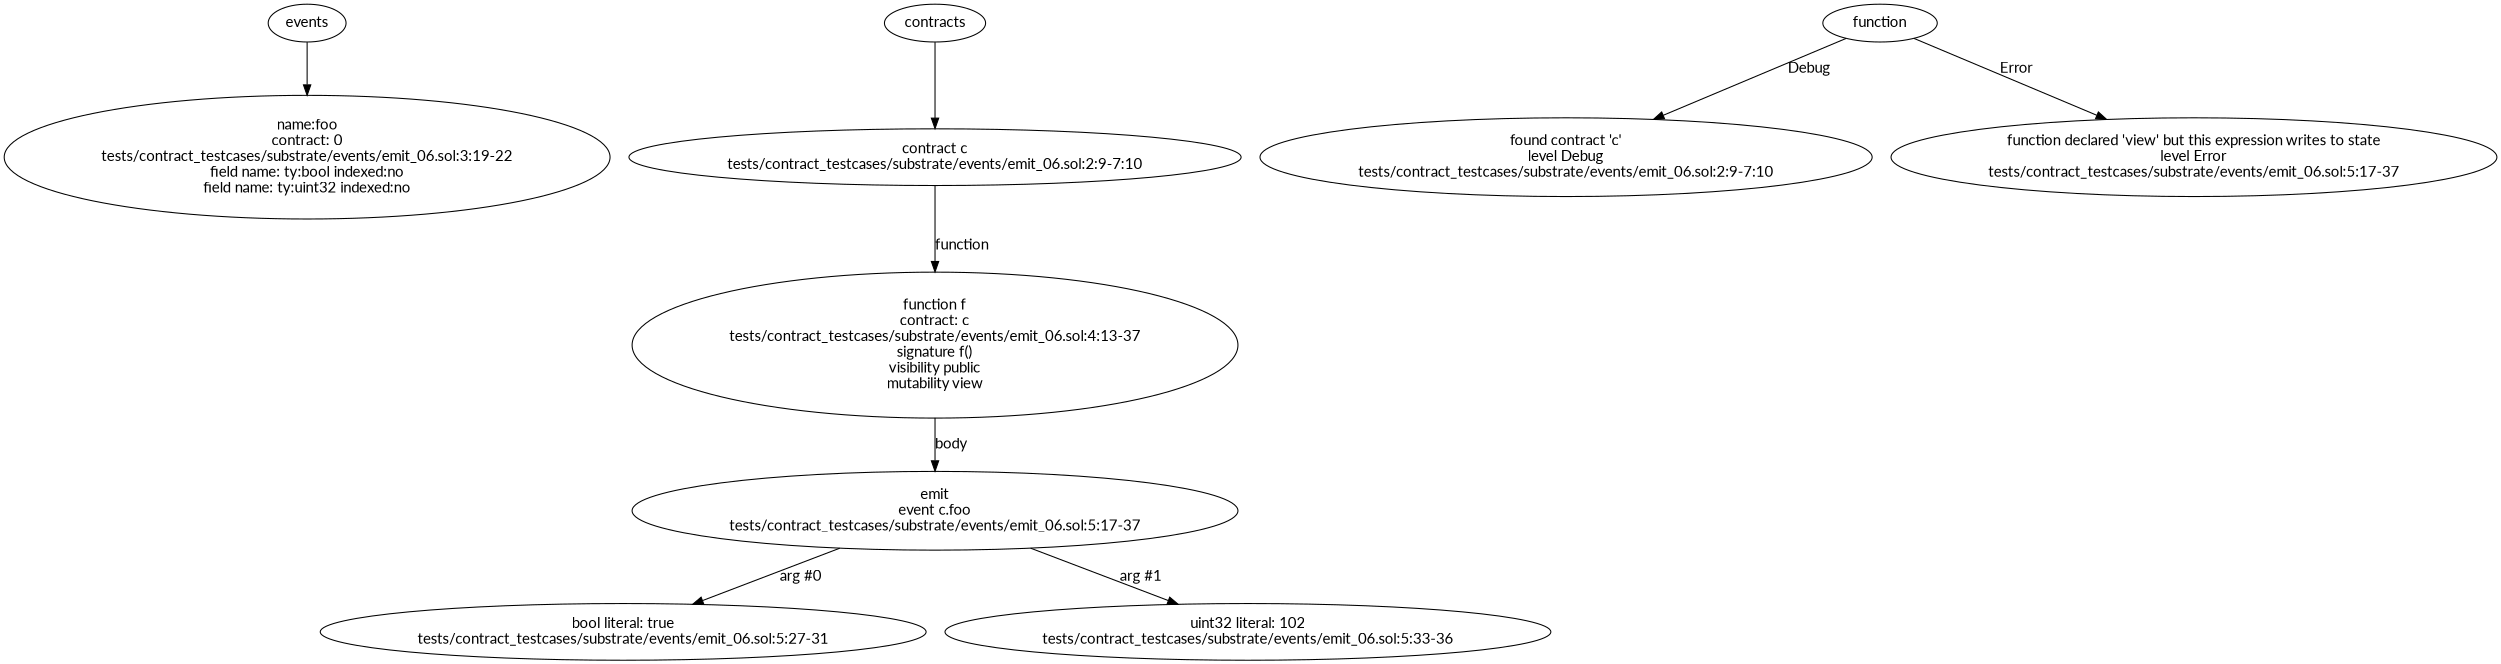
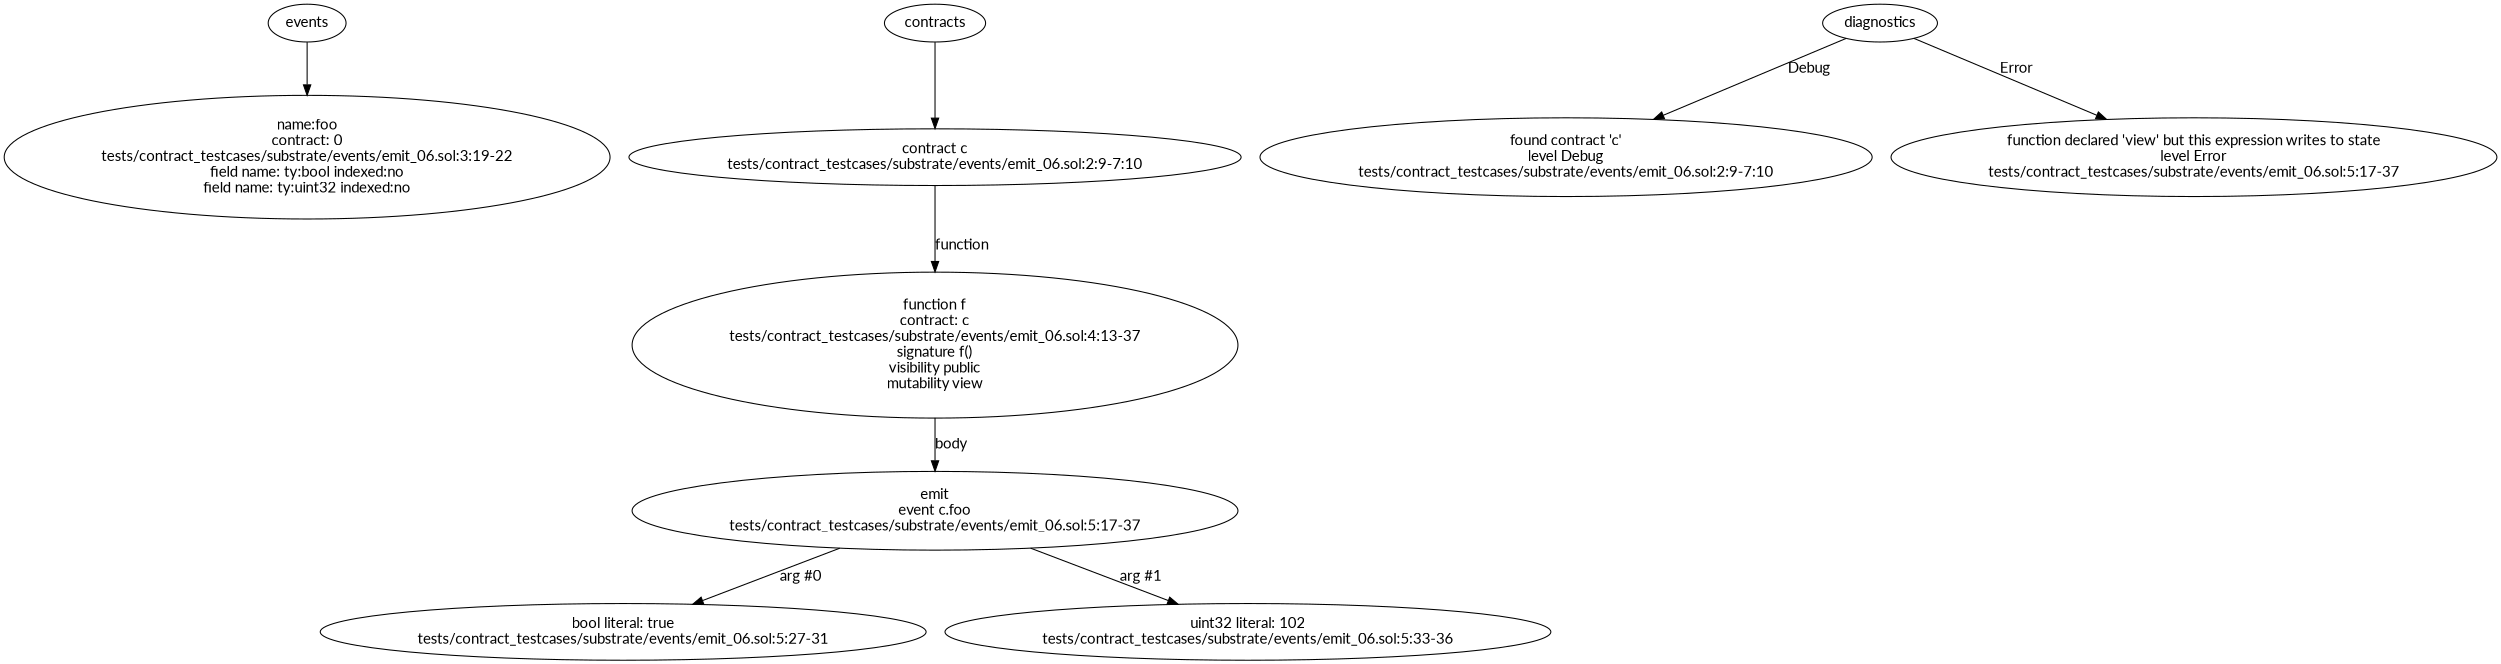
node "function": label "function" -> "diagnostics"
